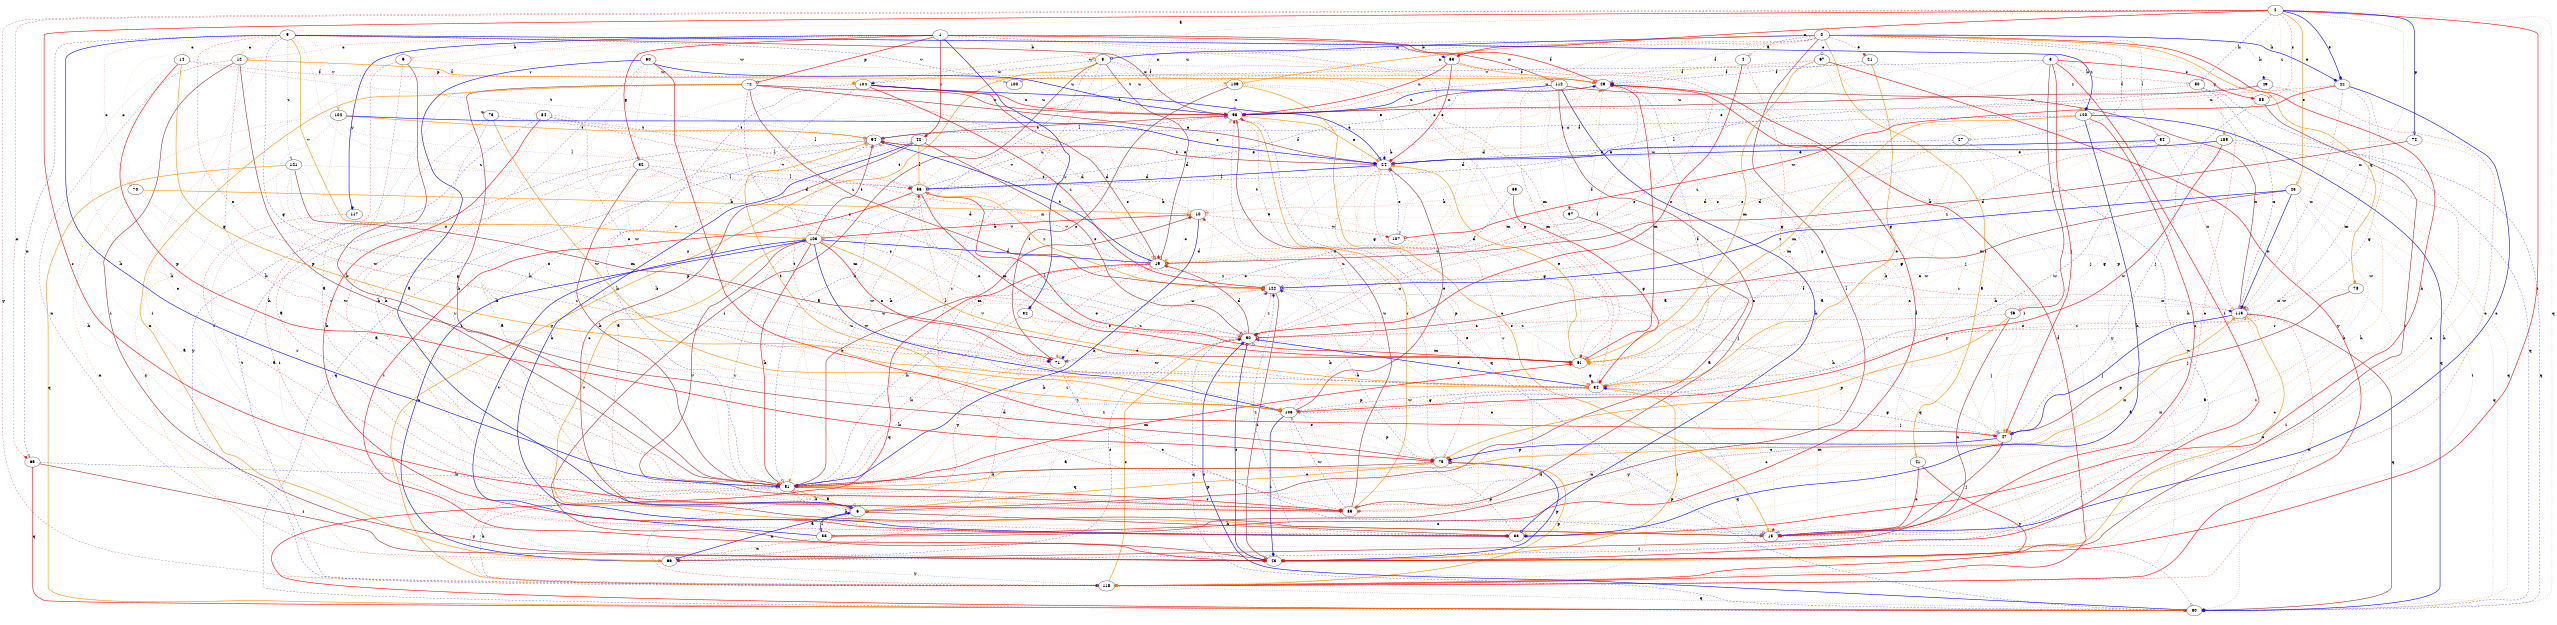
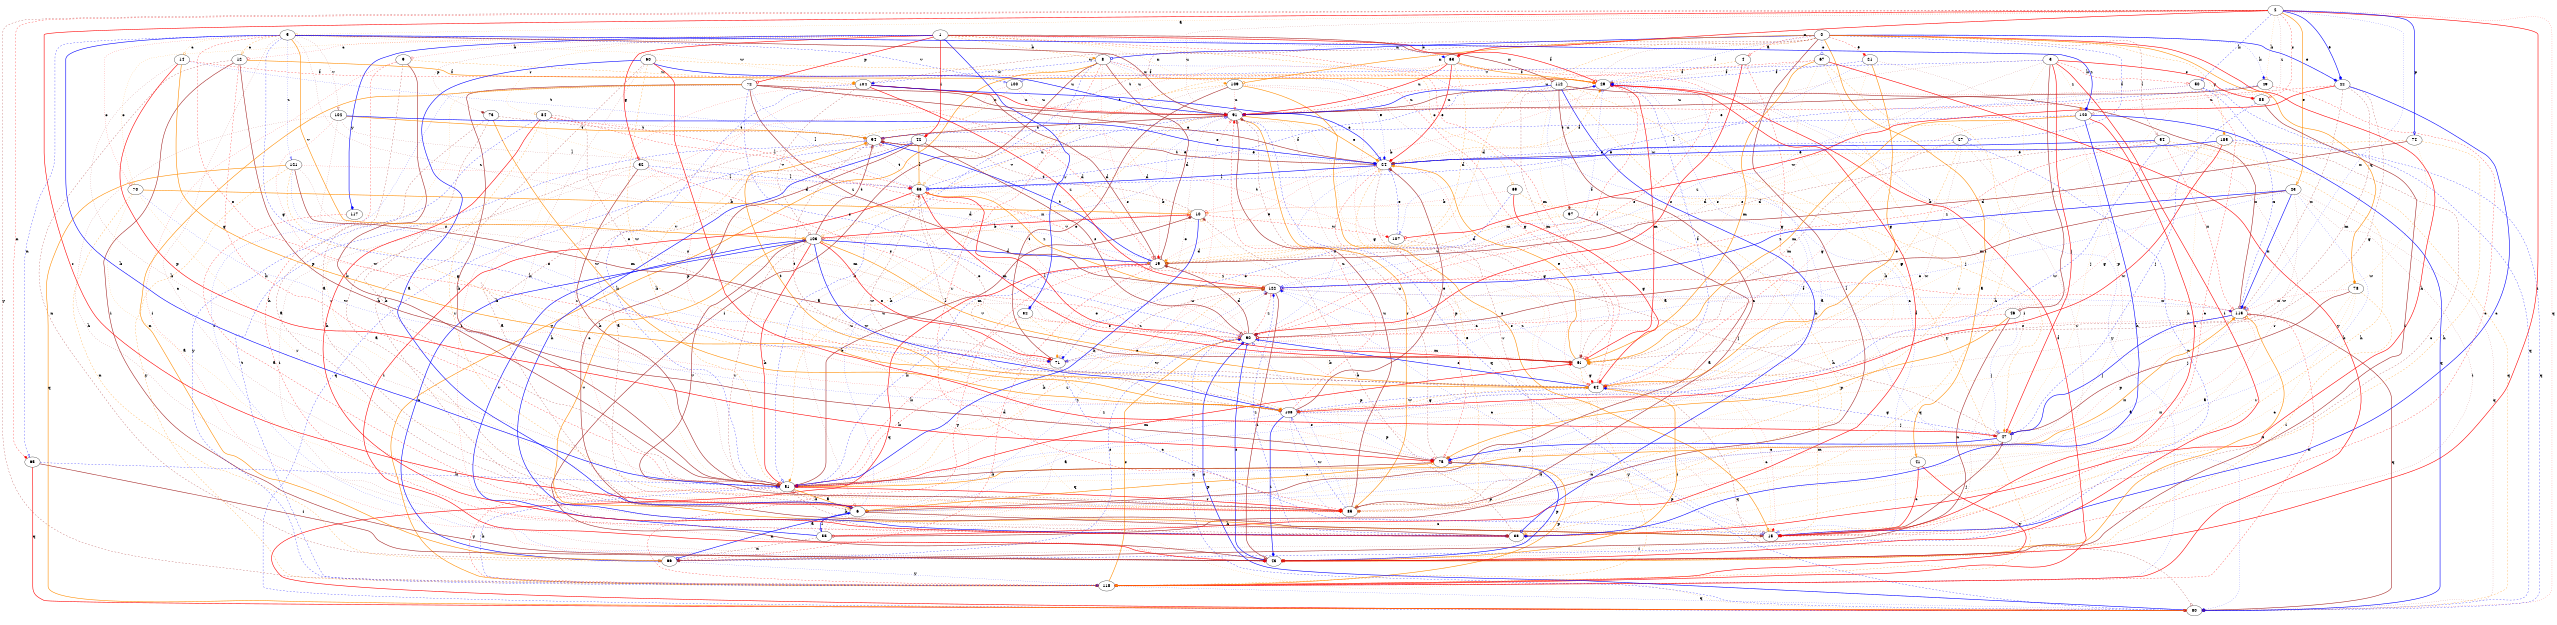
node "98": label "98" -> "91"
